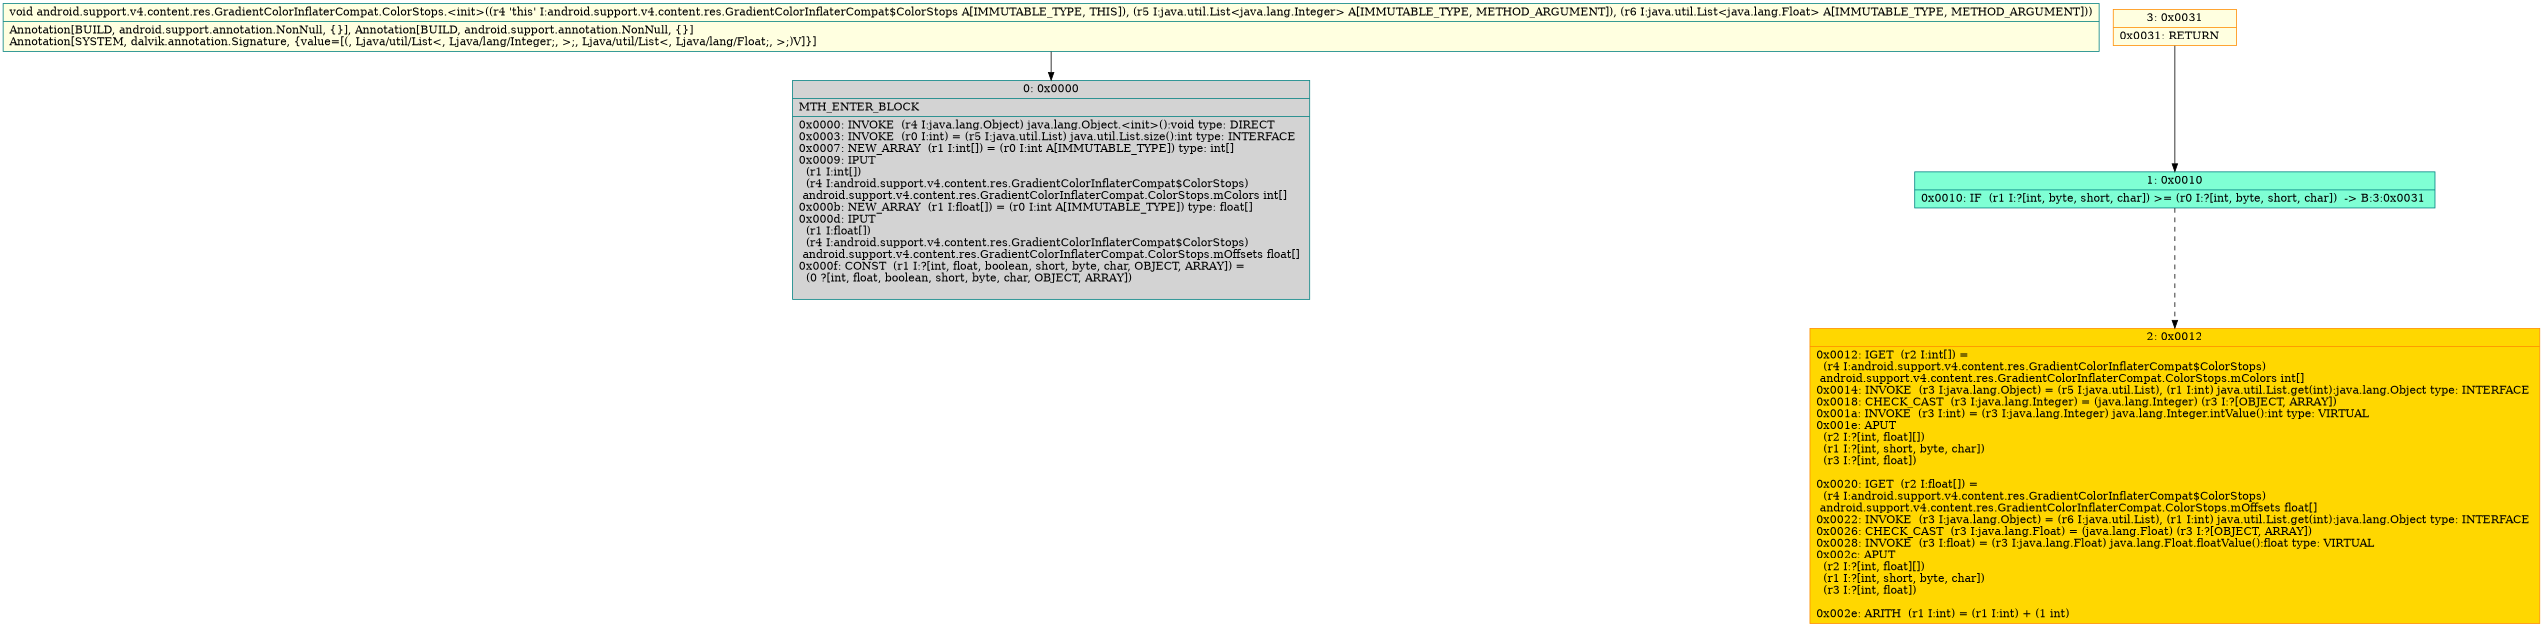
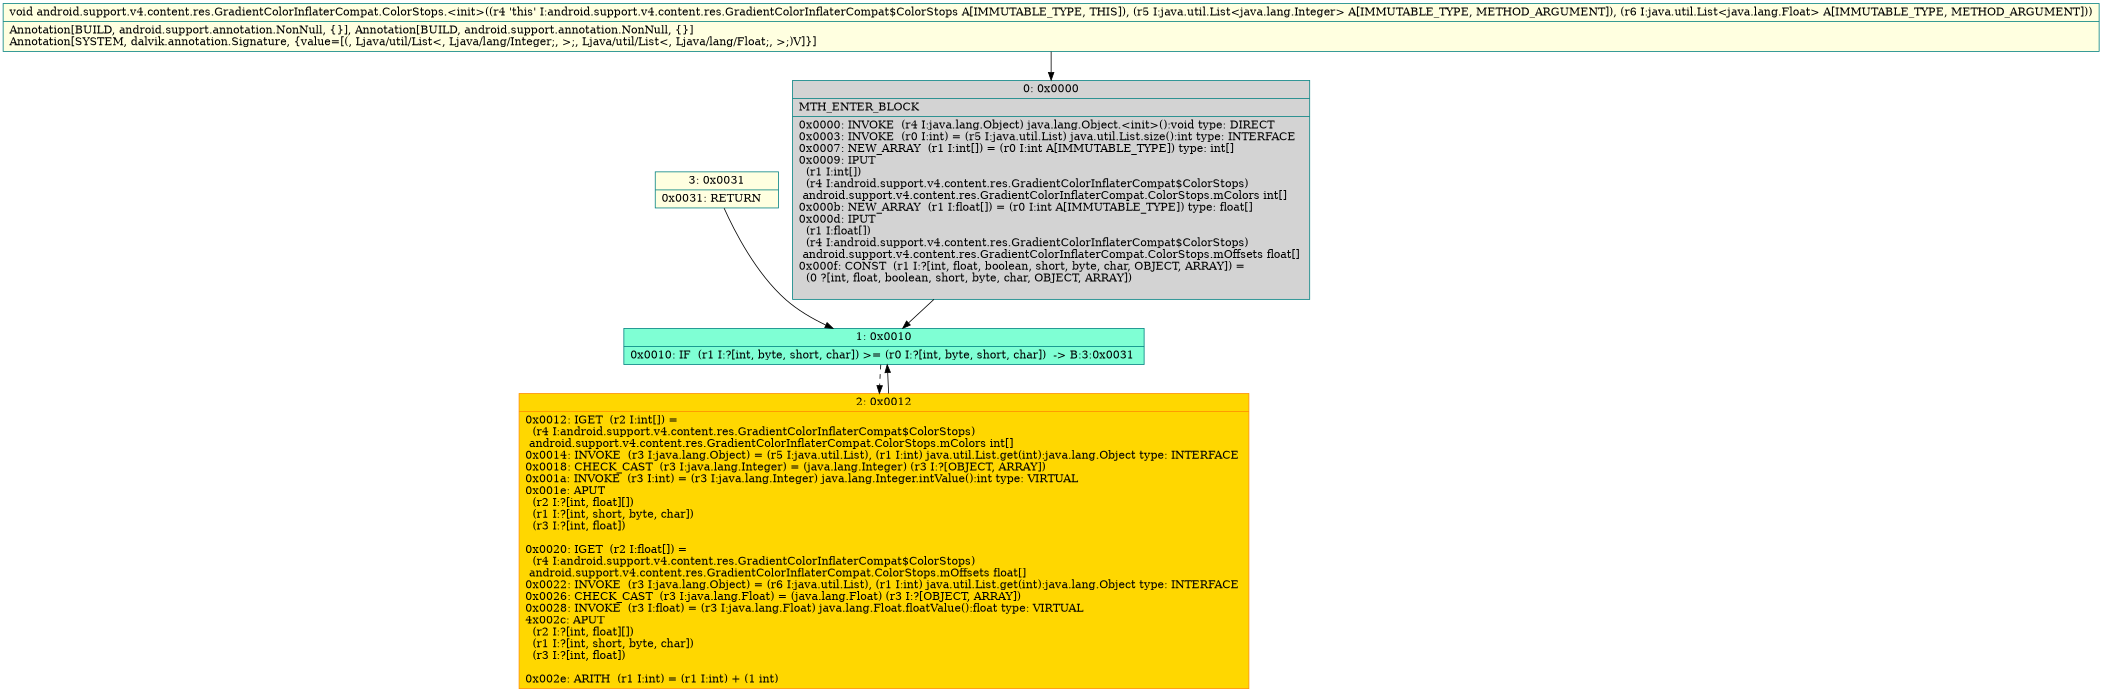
node "3: 0x0031": color darkorange -> teal
edge "0: 0x0000" -> "1: 0x0010": added
edge "2: 0x0012" -> "1: 0x0010": added
node "2: 0x0012": text "0x002c: APUT" -> "4x002c: APUT"
